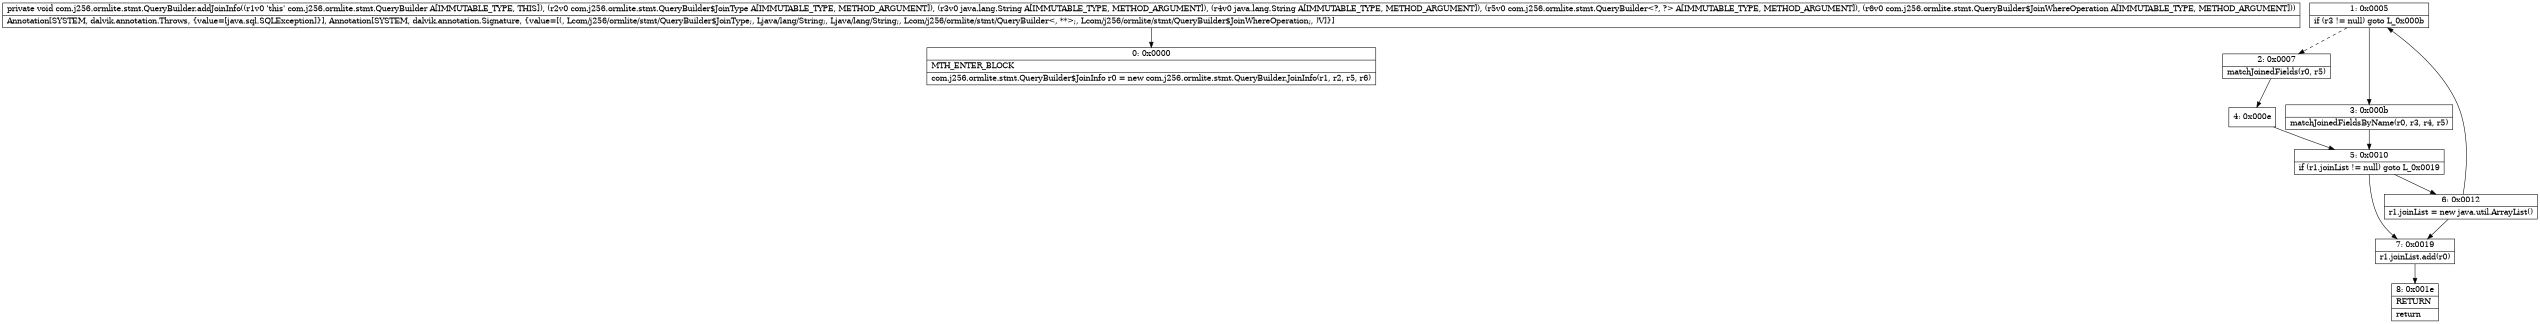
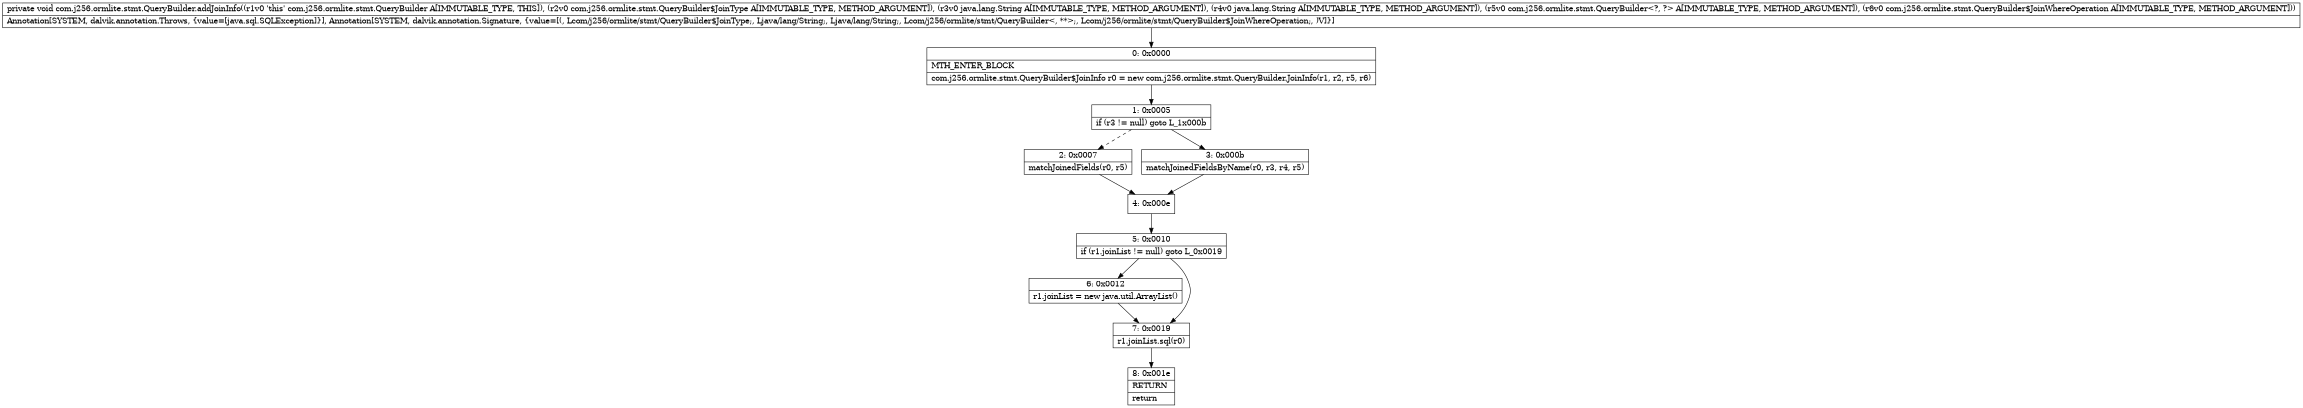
node "1: 0x0005": text "if (r3 != null) goto L_0x000b" -> "if (r3 != null) goto L_1x000b"
edge "6: 0x0012" -> "1: 0x0005": now "0: 0x0000" -> "1: 0x0005"
edge "3: 0x000b" -> "5: 0x0010": now "3: 0x000b" -> "4: 0x000e"
node "7: 0x0019": text "r1.joinList.add(r0)" -> "r1.joinList.sql(r0)"
